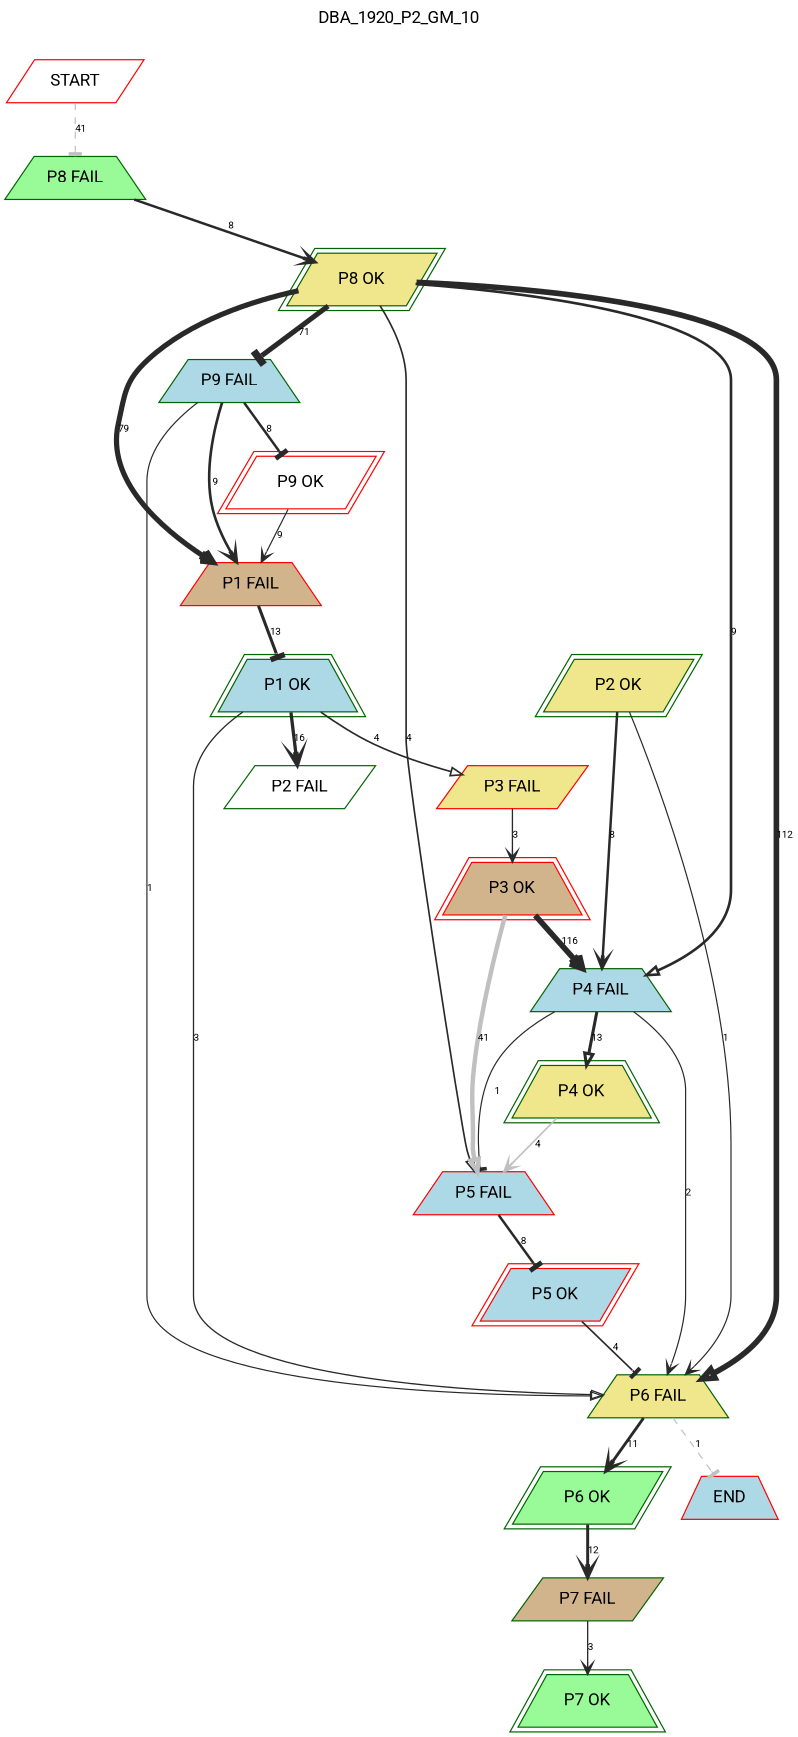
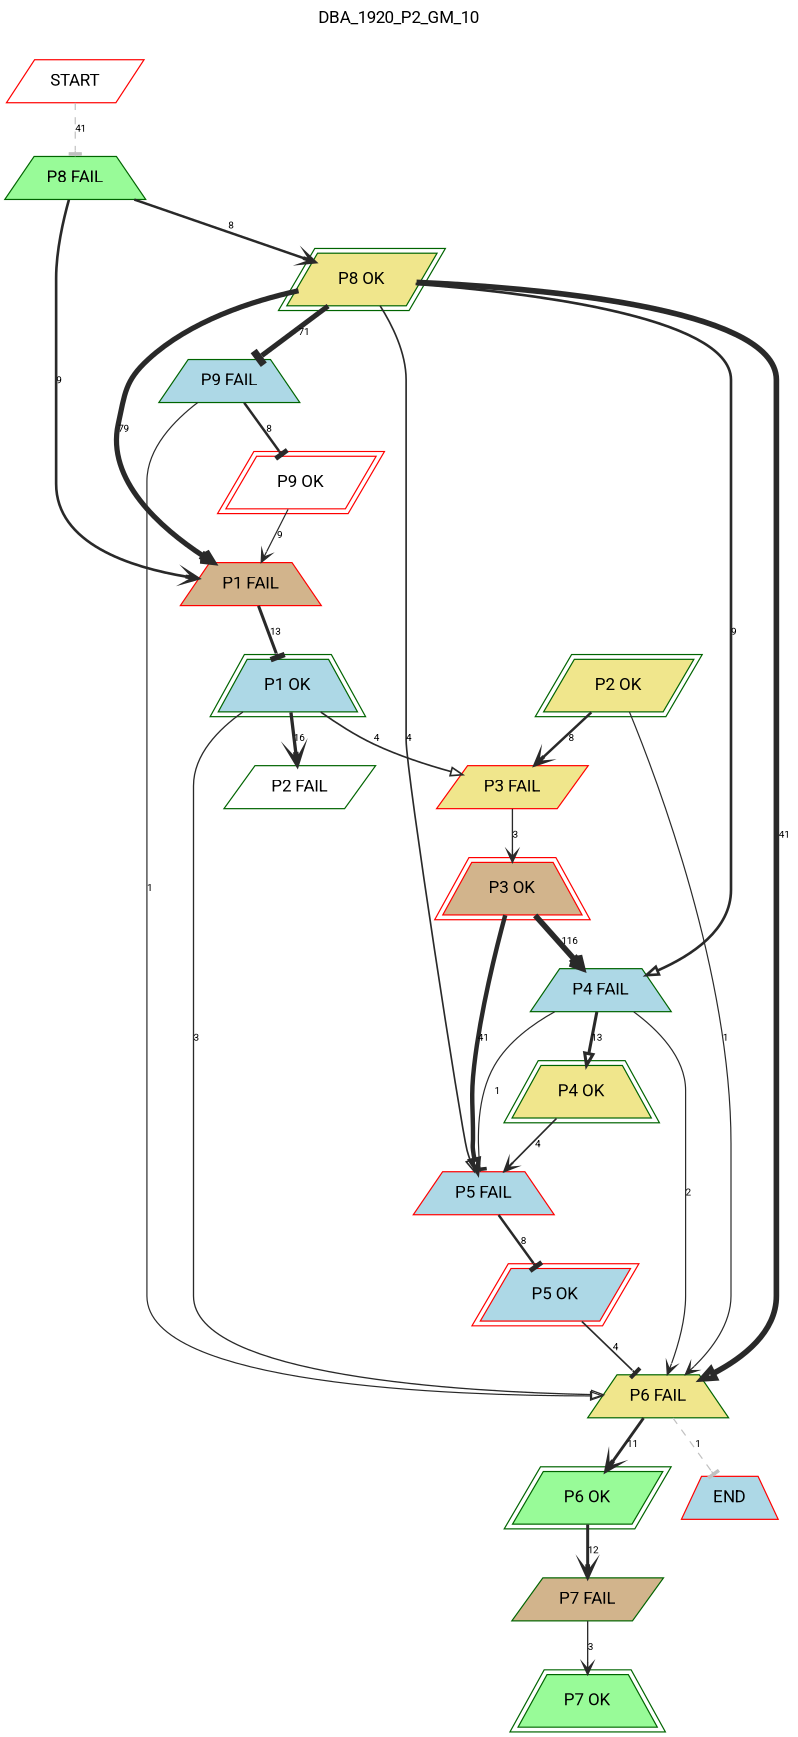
edge "P9 FAIL" -> "P1 FAIL": now "P8 FAIL" -> "P1 FAIL"
edge "P2 OK" -> "P4 FAIL": now "P2 OK" -> "P3 FAIL"
edge "P8 OK" -> "P6 FAIL": label "112" -> "41"
edge "P3 OK" -> "P5 FAIL": color grey -> grey16
edge "P4 OK" -> "P5 FAIL": color grey -> grey16
